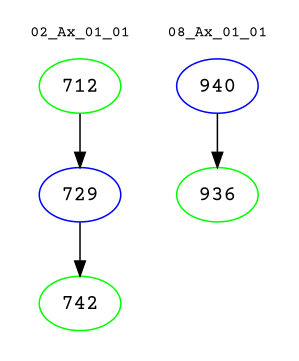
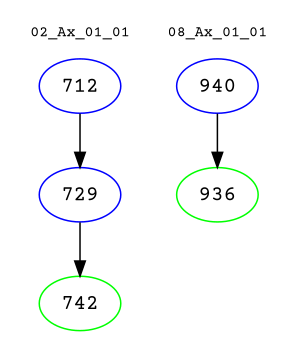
node "712": color green -> blue
